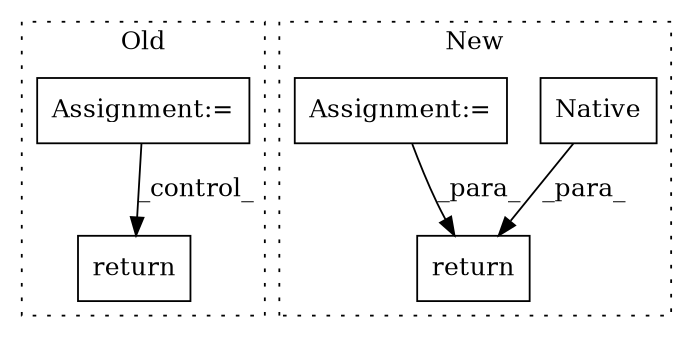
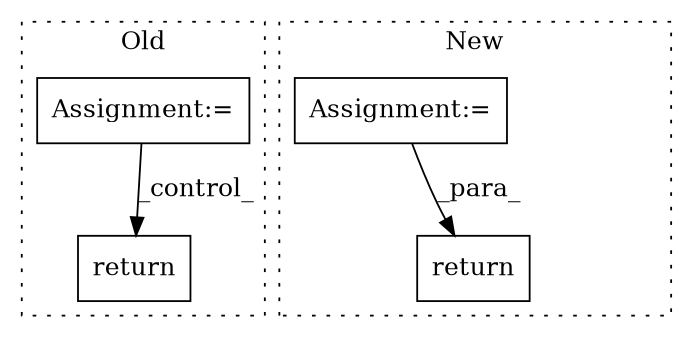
node "Native": removed
